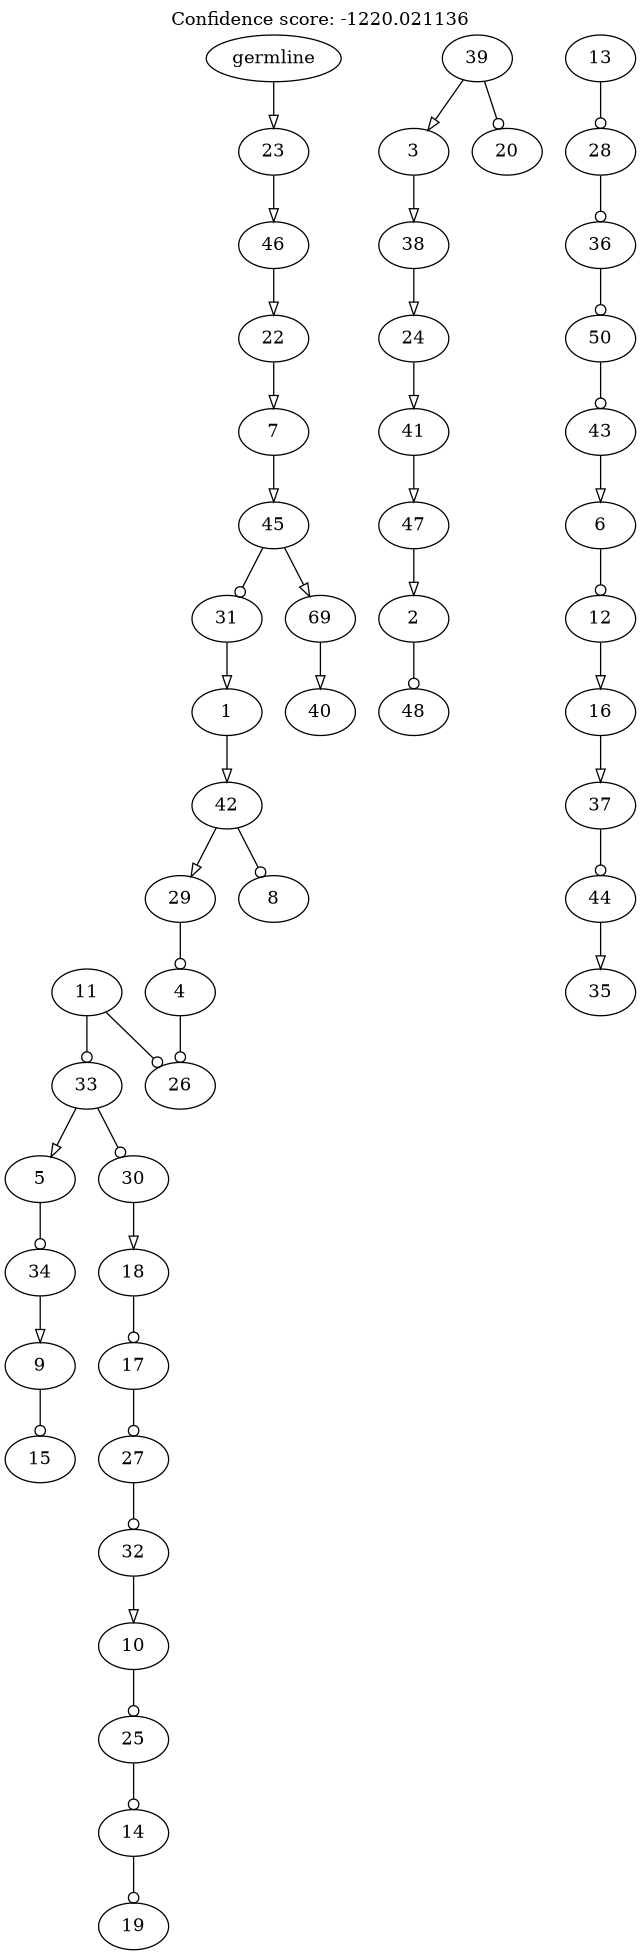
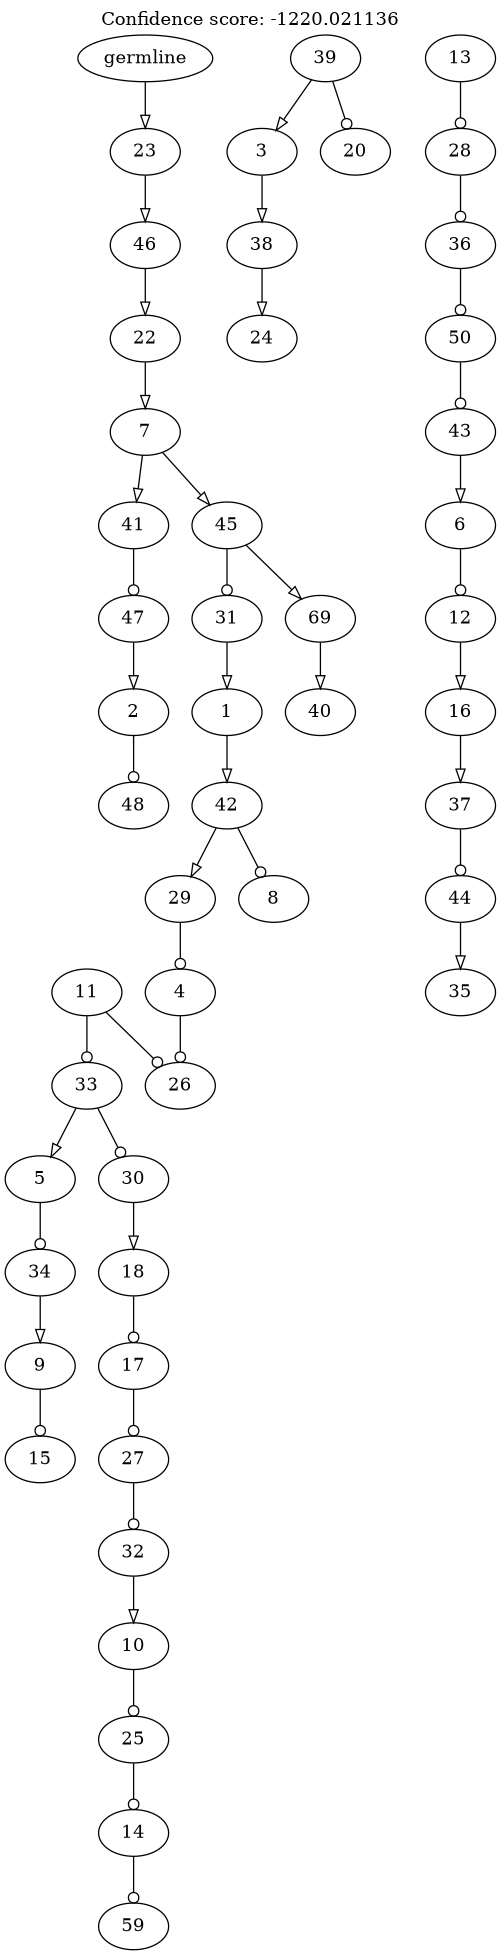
edge "24" -> "41": now "7" -> "41"
edge "41" -> "47": arrowhead onormal -> odot
node "19": label "19" -> "59"
